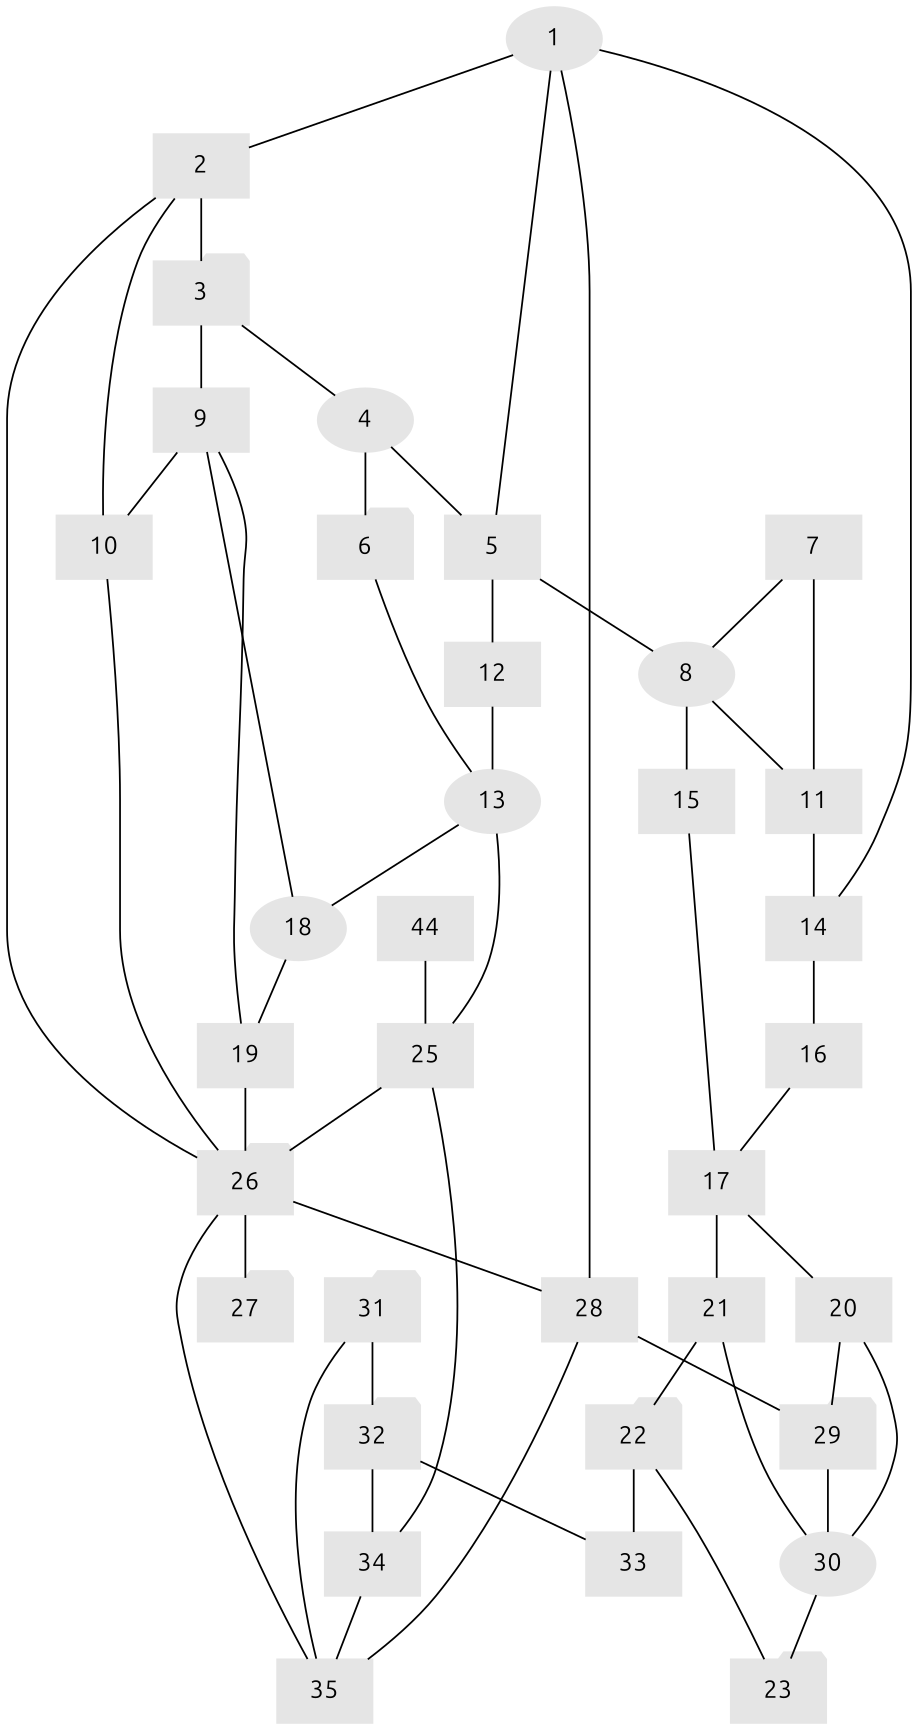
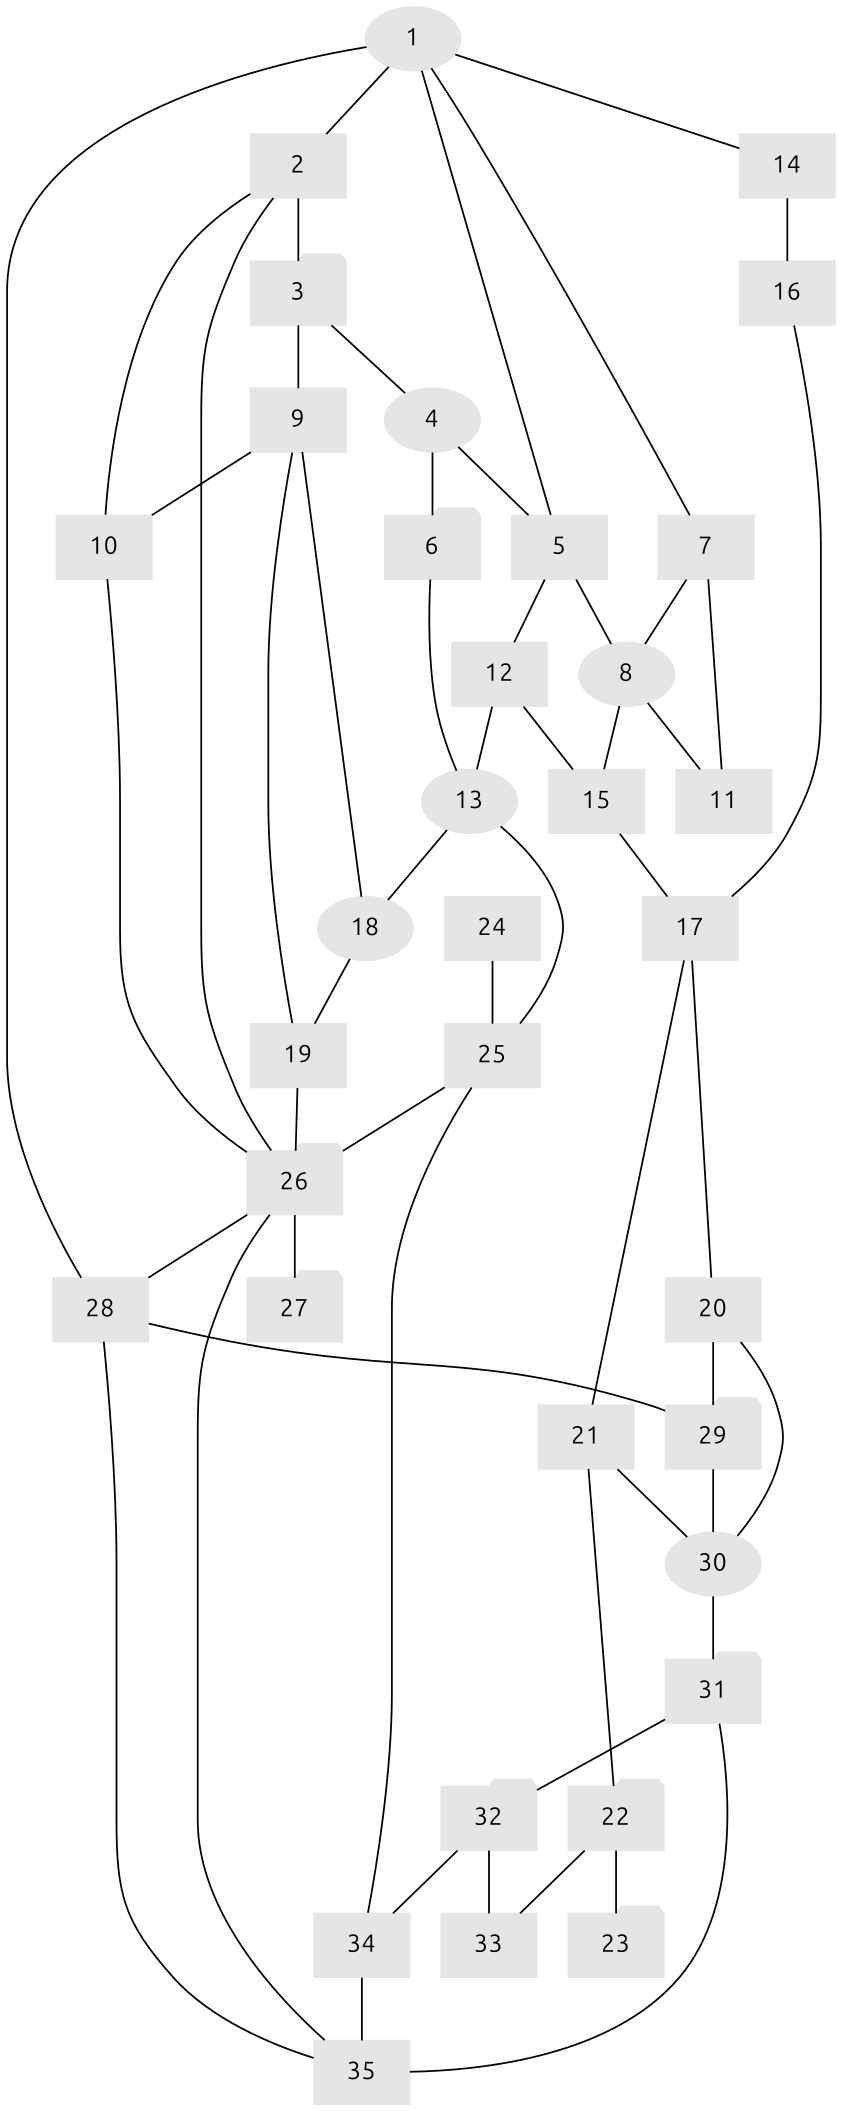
edge "1" -- "7": added
edge "12" -- "15": added
edge "11" -- "14": removed
node "44": label "44" -> "24"
edge "30" -- "23": now "30" -- "31"
